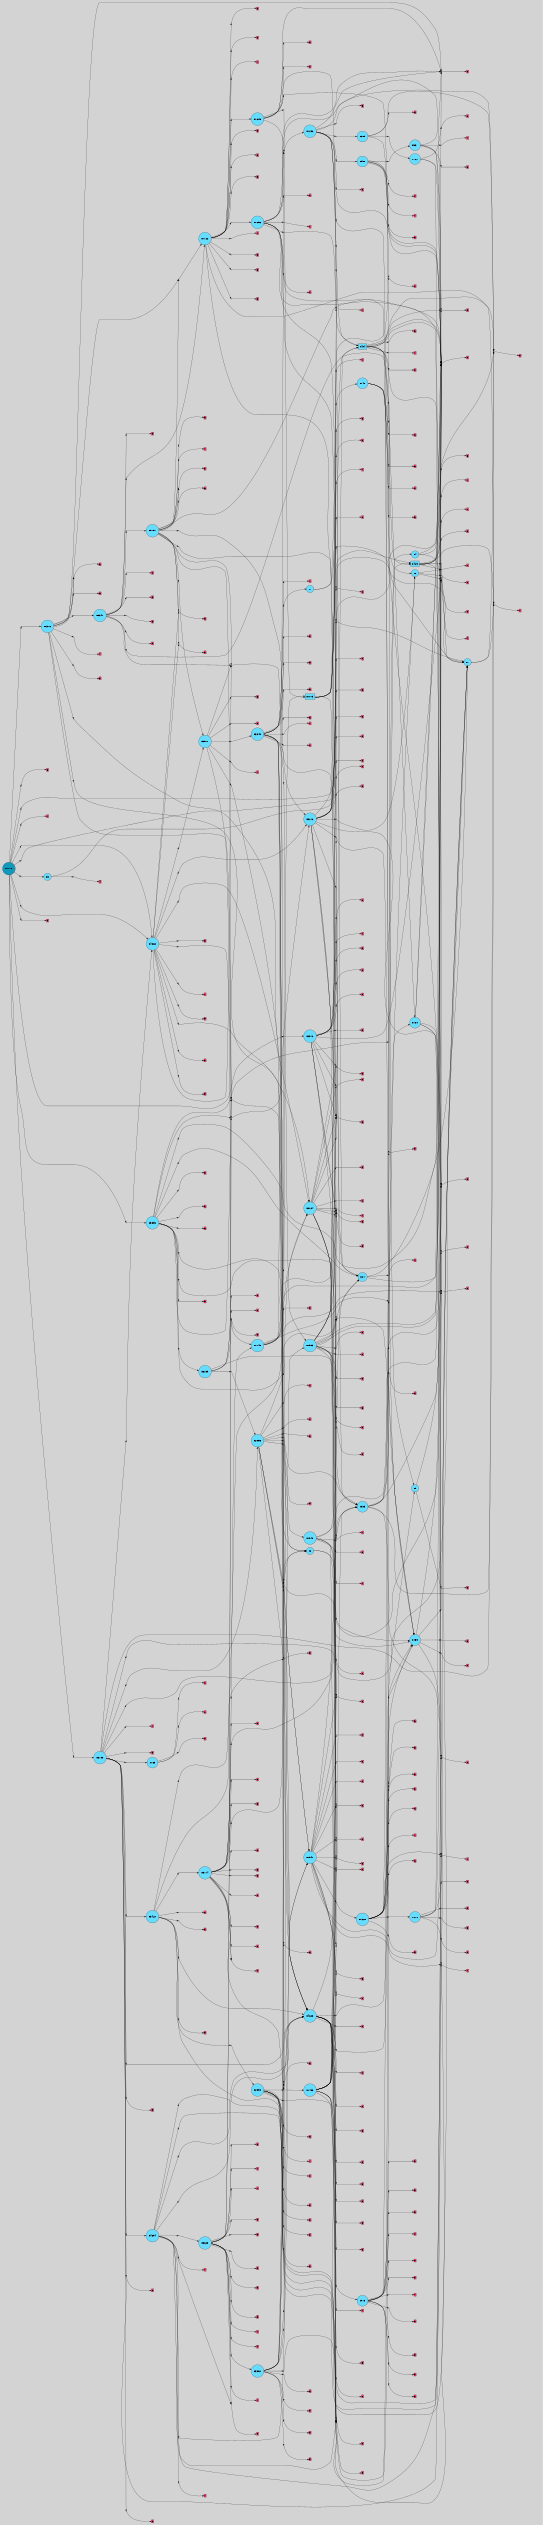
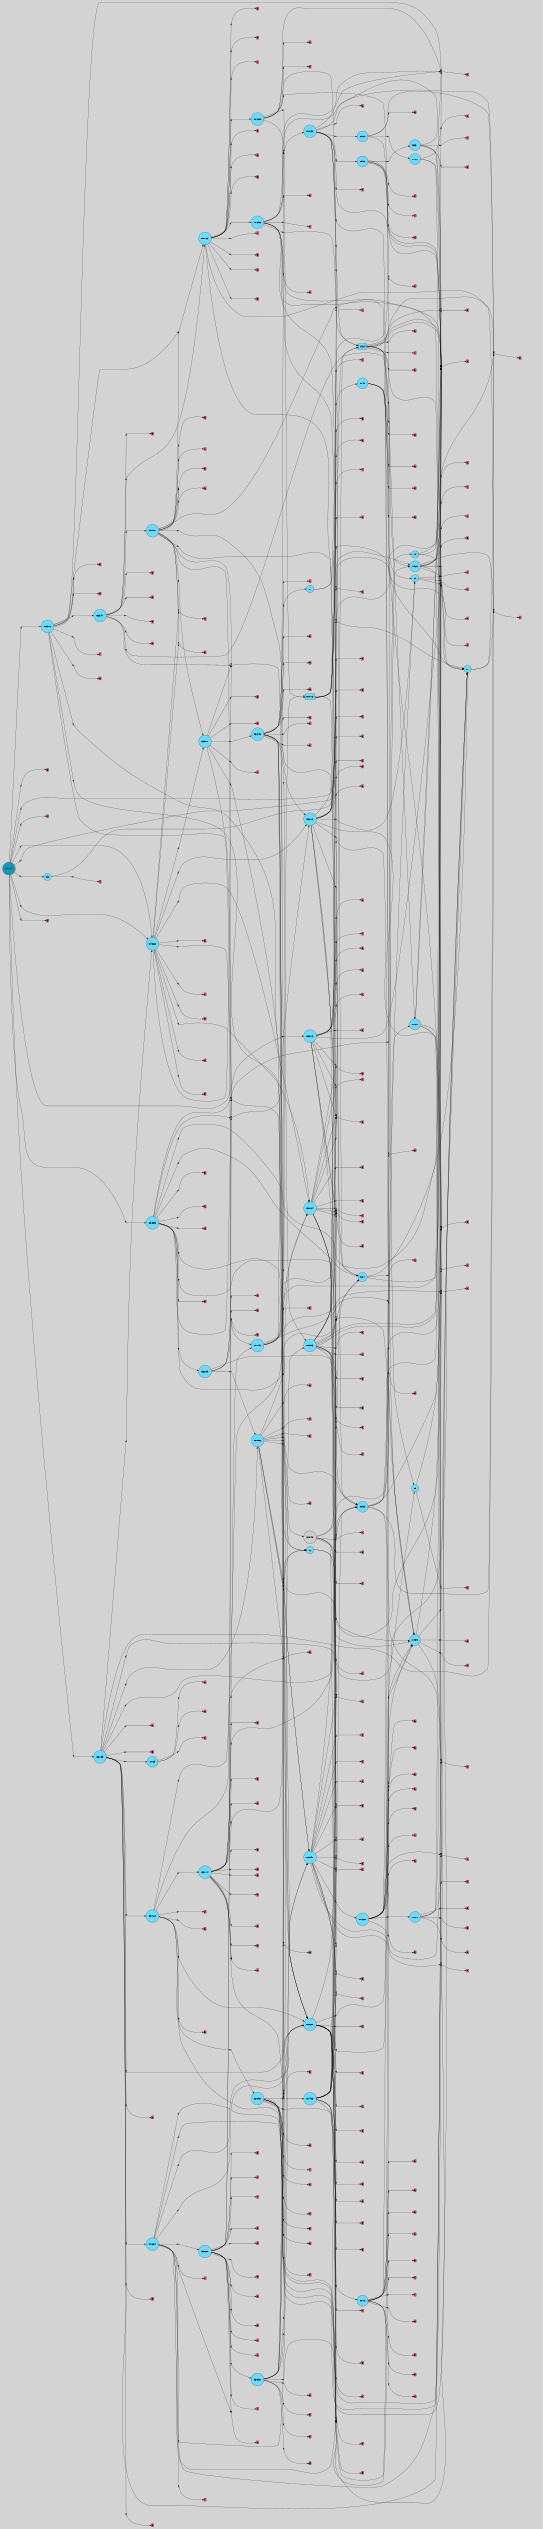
node "T429": shape box -> circle
node "T1948": fillcolor #66ddff -> #cccccc
node "T4628": label "T4628" -> "T1628"
